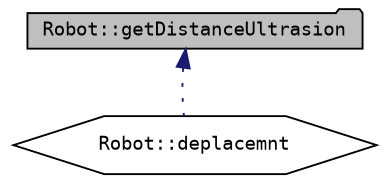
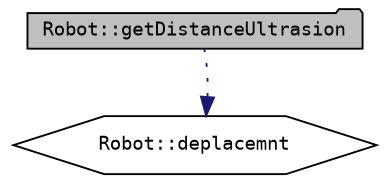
edge "Robot::deplacemnt" -> "Robot::getDistanceUltrasion": reversed
